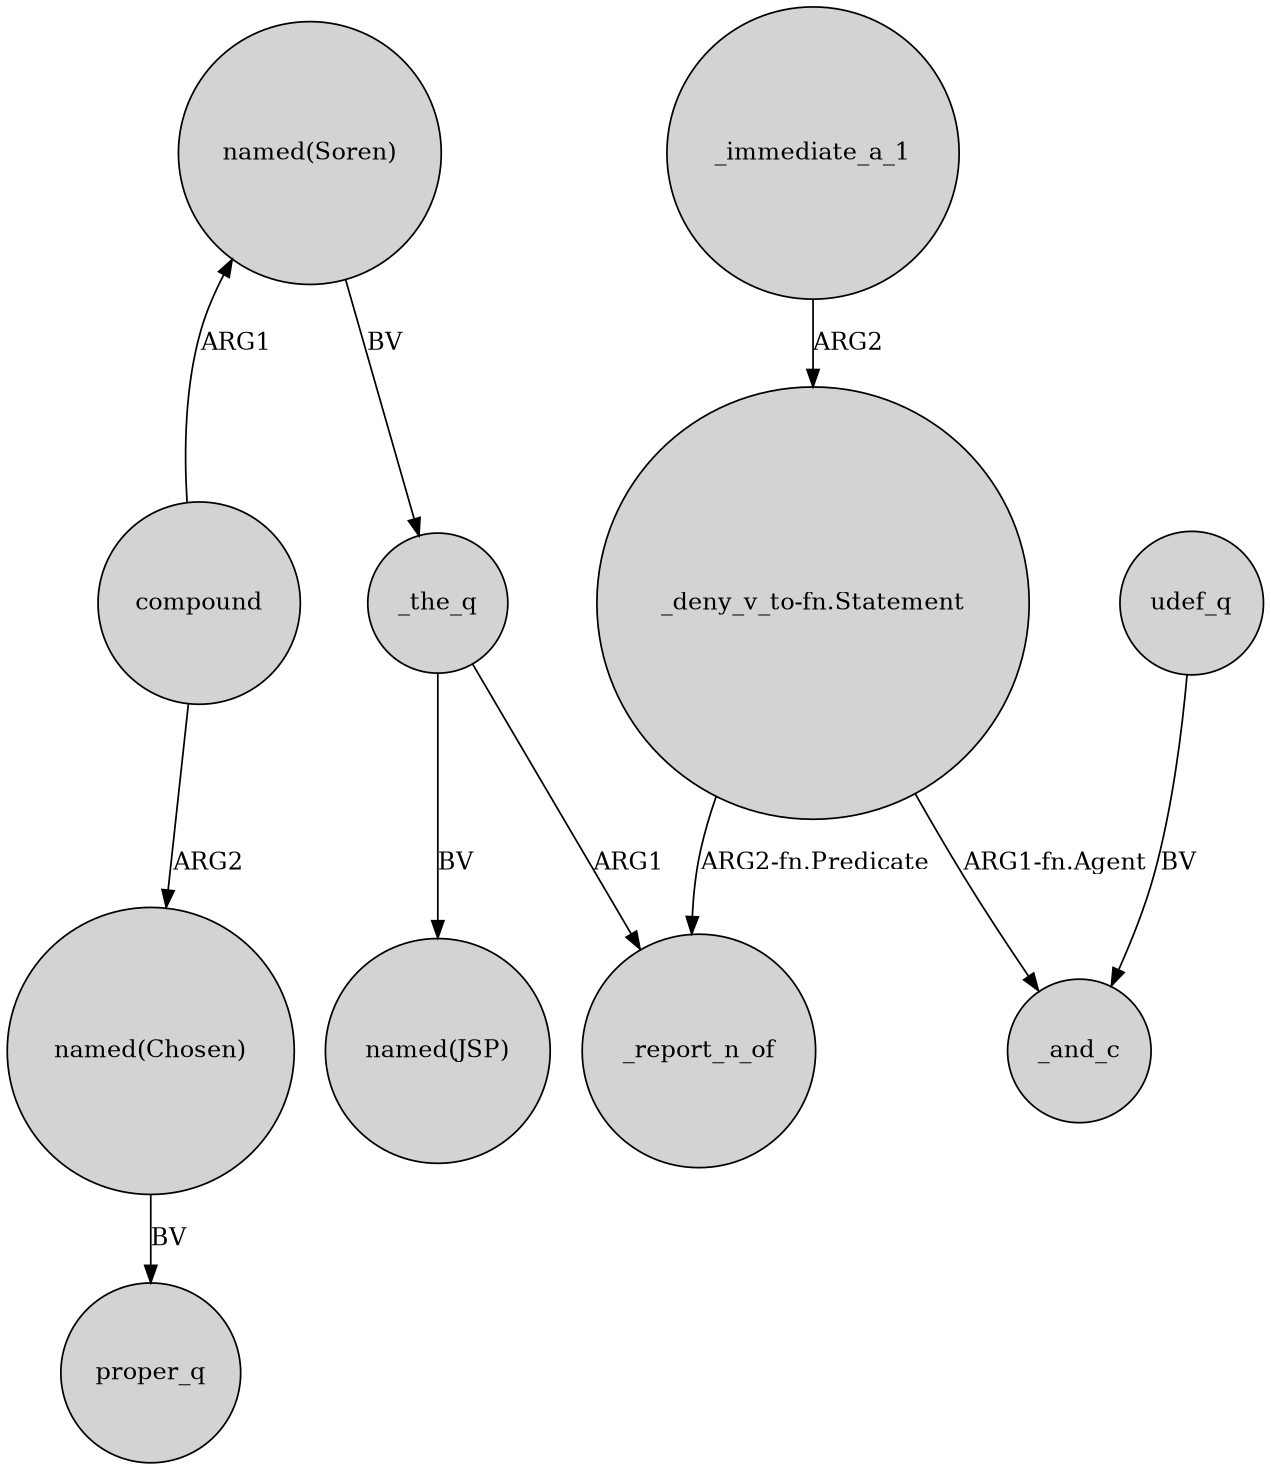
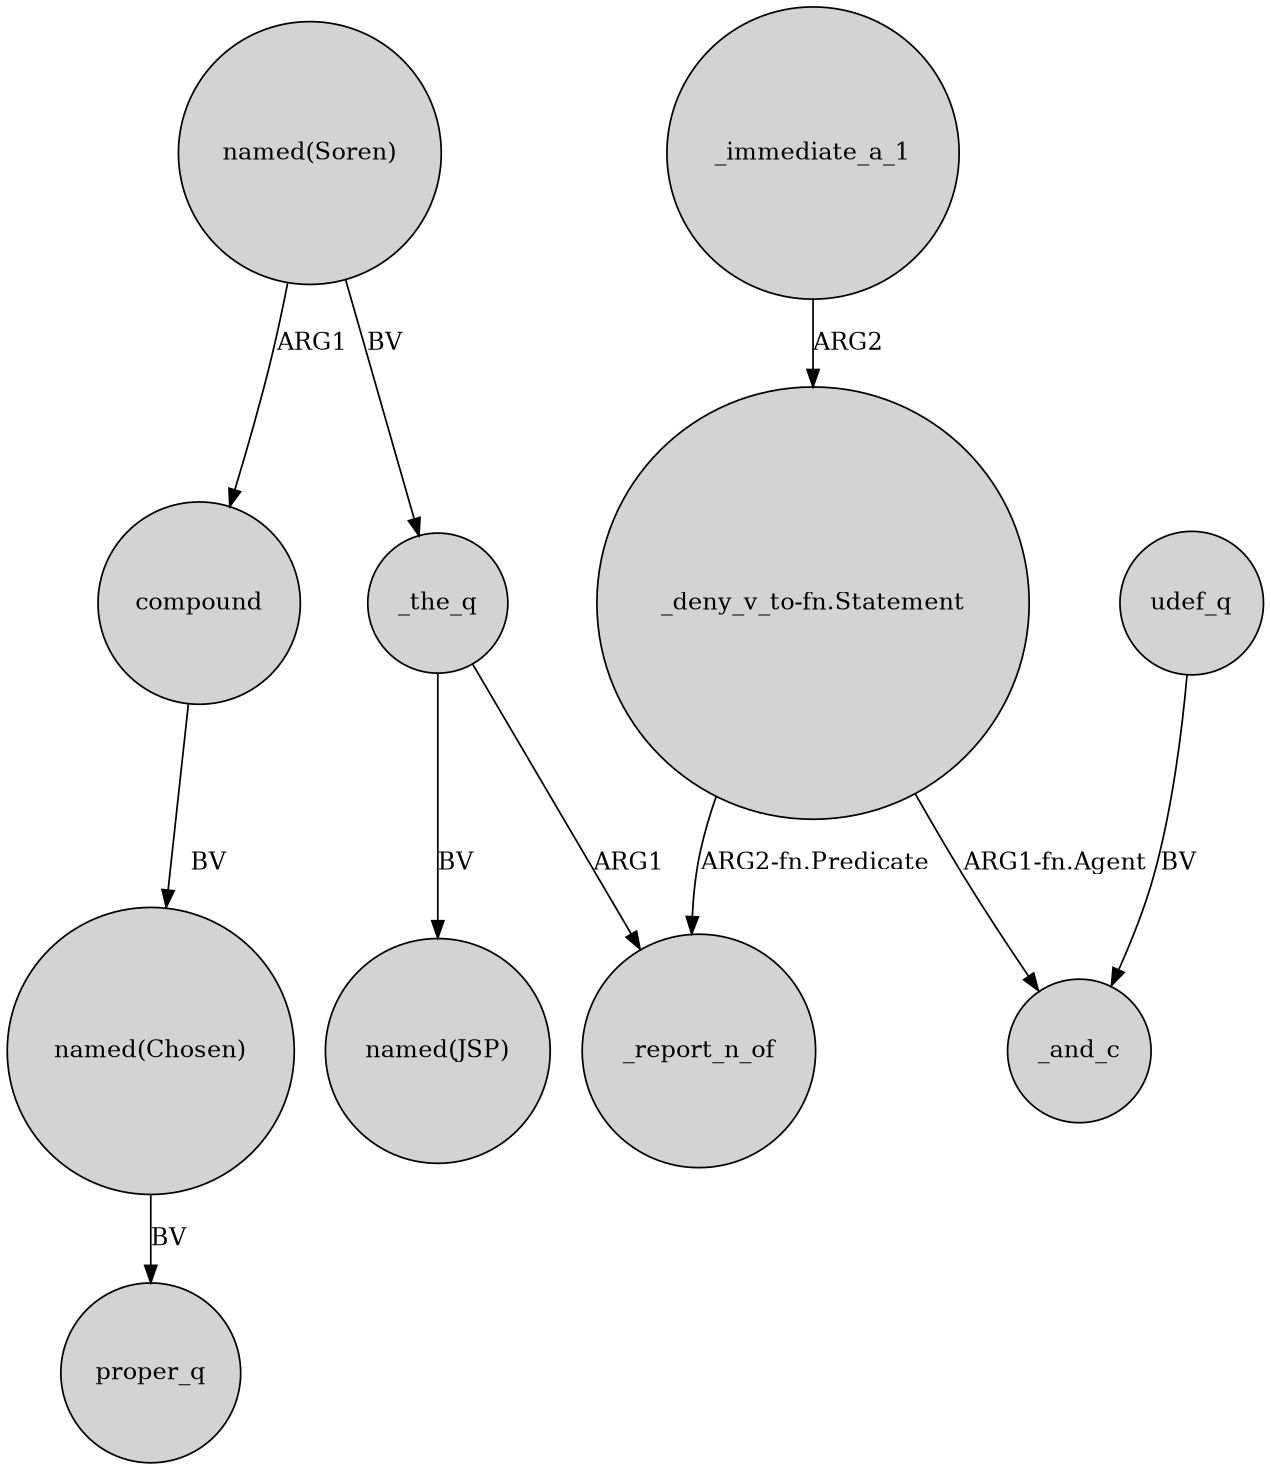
edge "compound" -> "named(Soren)": reversed
edge "compound" -> "named(Chosen)": label "ARG2" -> "BV"
